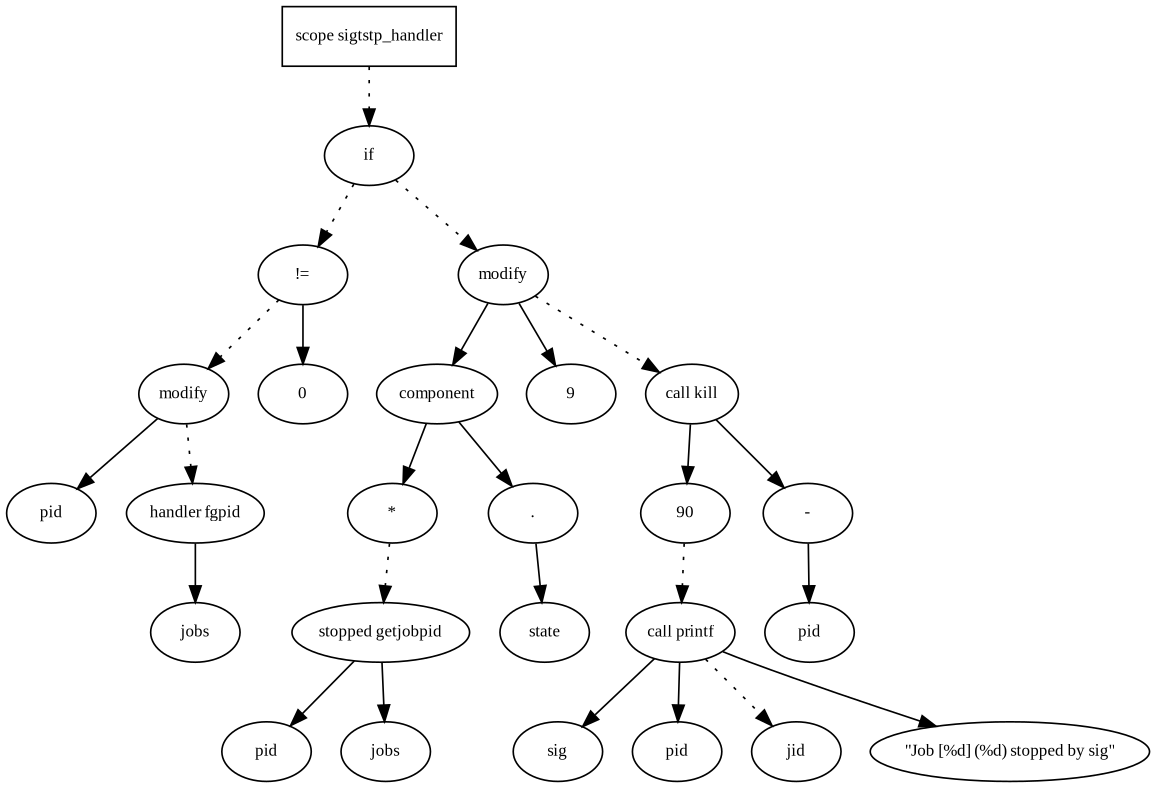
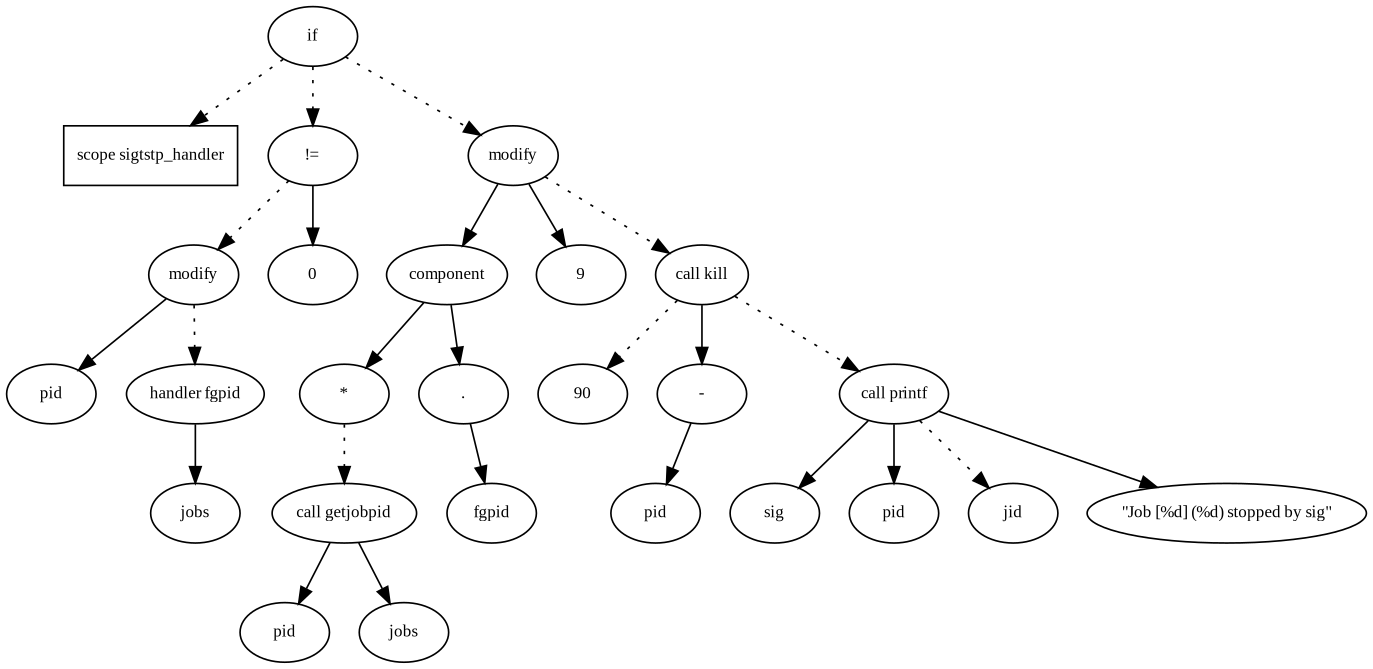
edge "scope sigtstp_handler" -> "if": reversed
edge "call kill" -> "90": style solid -> dotted
edge "90" -> "call printf": now "call kill" -> "call printf"
node "stopped getjobpid": label "stopped getjobpid" -> "call getjobpid"
node "state": label "state" -> "fgpid"
